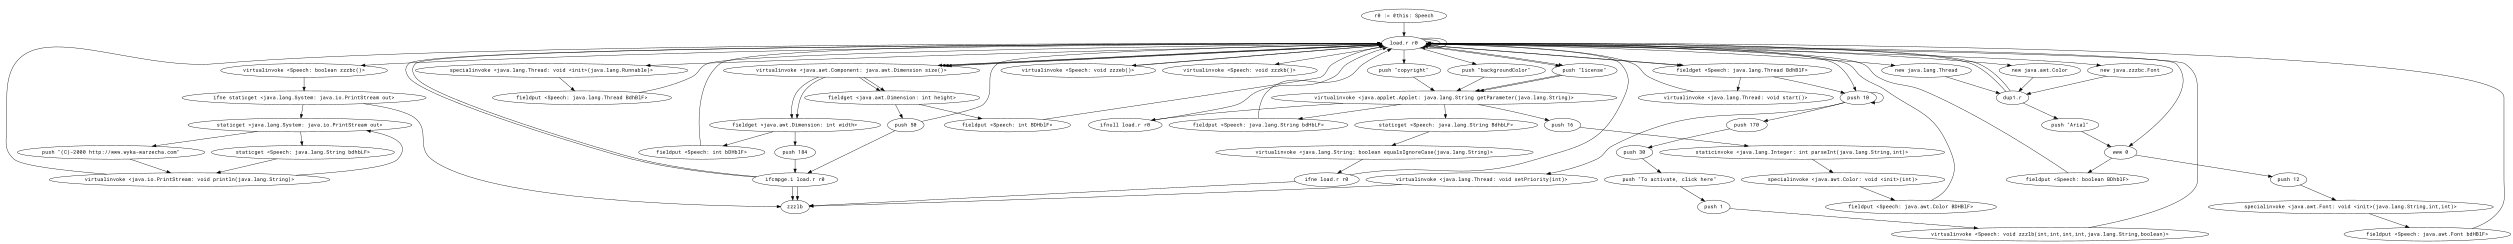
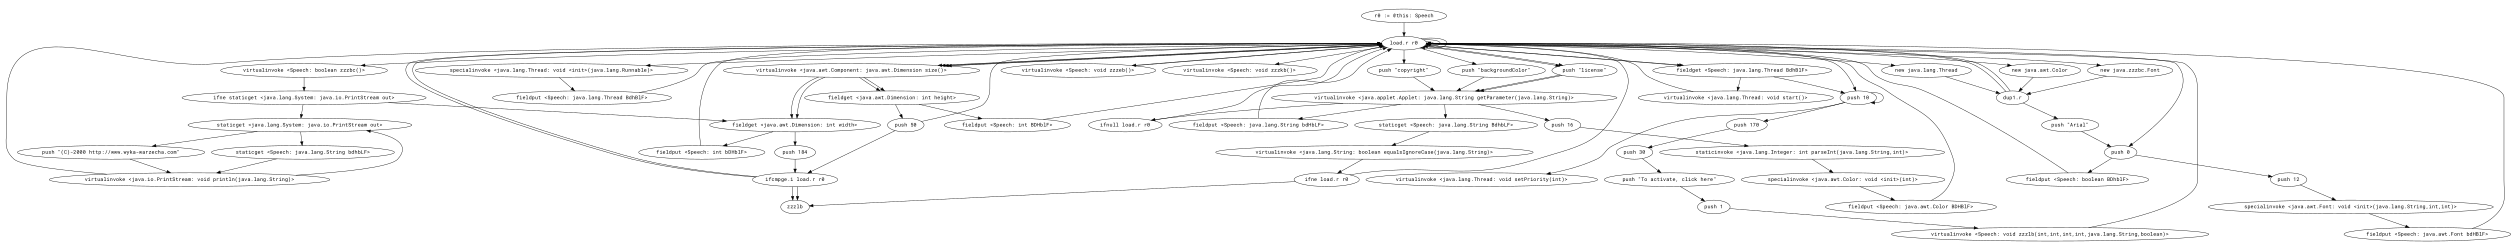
node "www 0": label "www 0" -> "push 0"
edge "ifne staticget <java.lang.System: java.io.PrintStream out>" -> "zzzlb": now "ifne staticget <java.lang.System: java.io.PrintStream out>" -> "fieldget <java.awt.Dimension: int width>"
edge "virtualinvoke <java.lang.Thread: void setPriority(int)>" -> "zzzlb": removed
